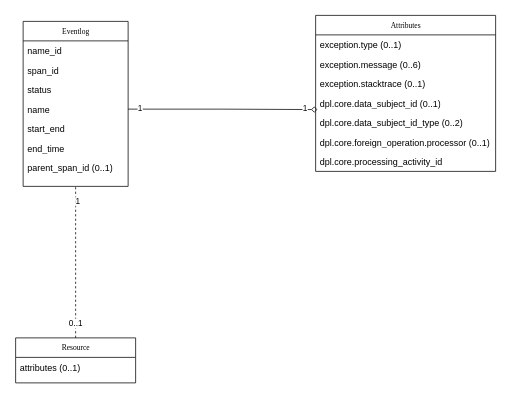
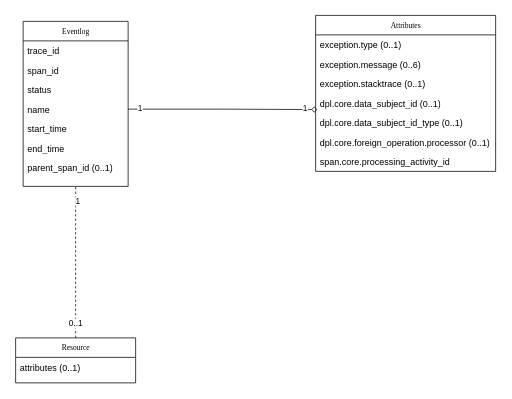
node "name_id": label "name_id" -> "trace_id"
node "dpl.core.data_subject_id_type (0..2)": label "dpl.core.data_subject_id_type (0..2)" -> "dpl.core.data_subject_id_type (0..1)"
node "start_end": label "start_end" -> "start_time"
node "dpl.core.processing_activity_id": label "dpl.core.processing_activity_id" -> "span.core.processing_activity_id"
